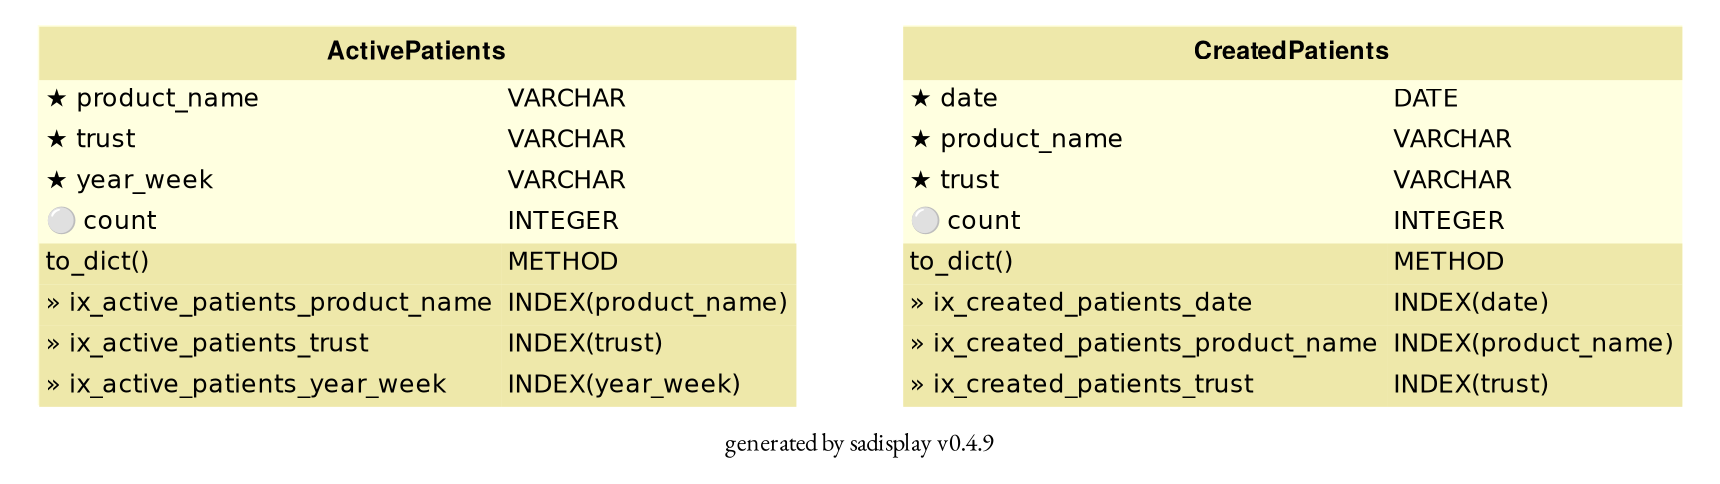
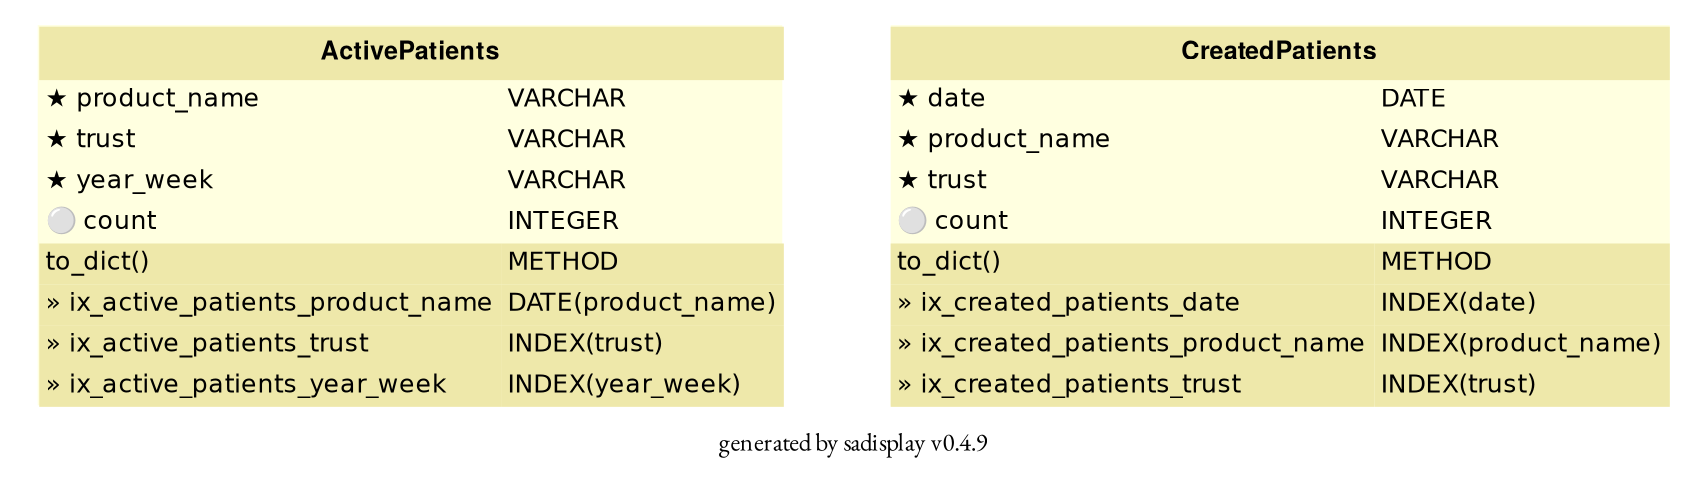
node "ActivePatients": text "INDEX(product_name)" -> "DATE(product_name)"
